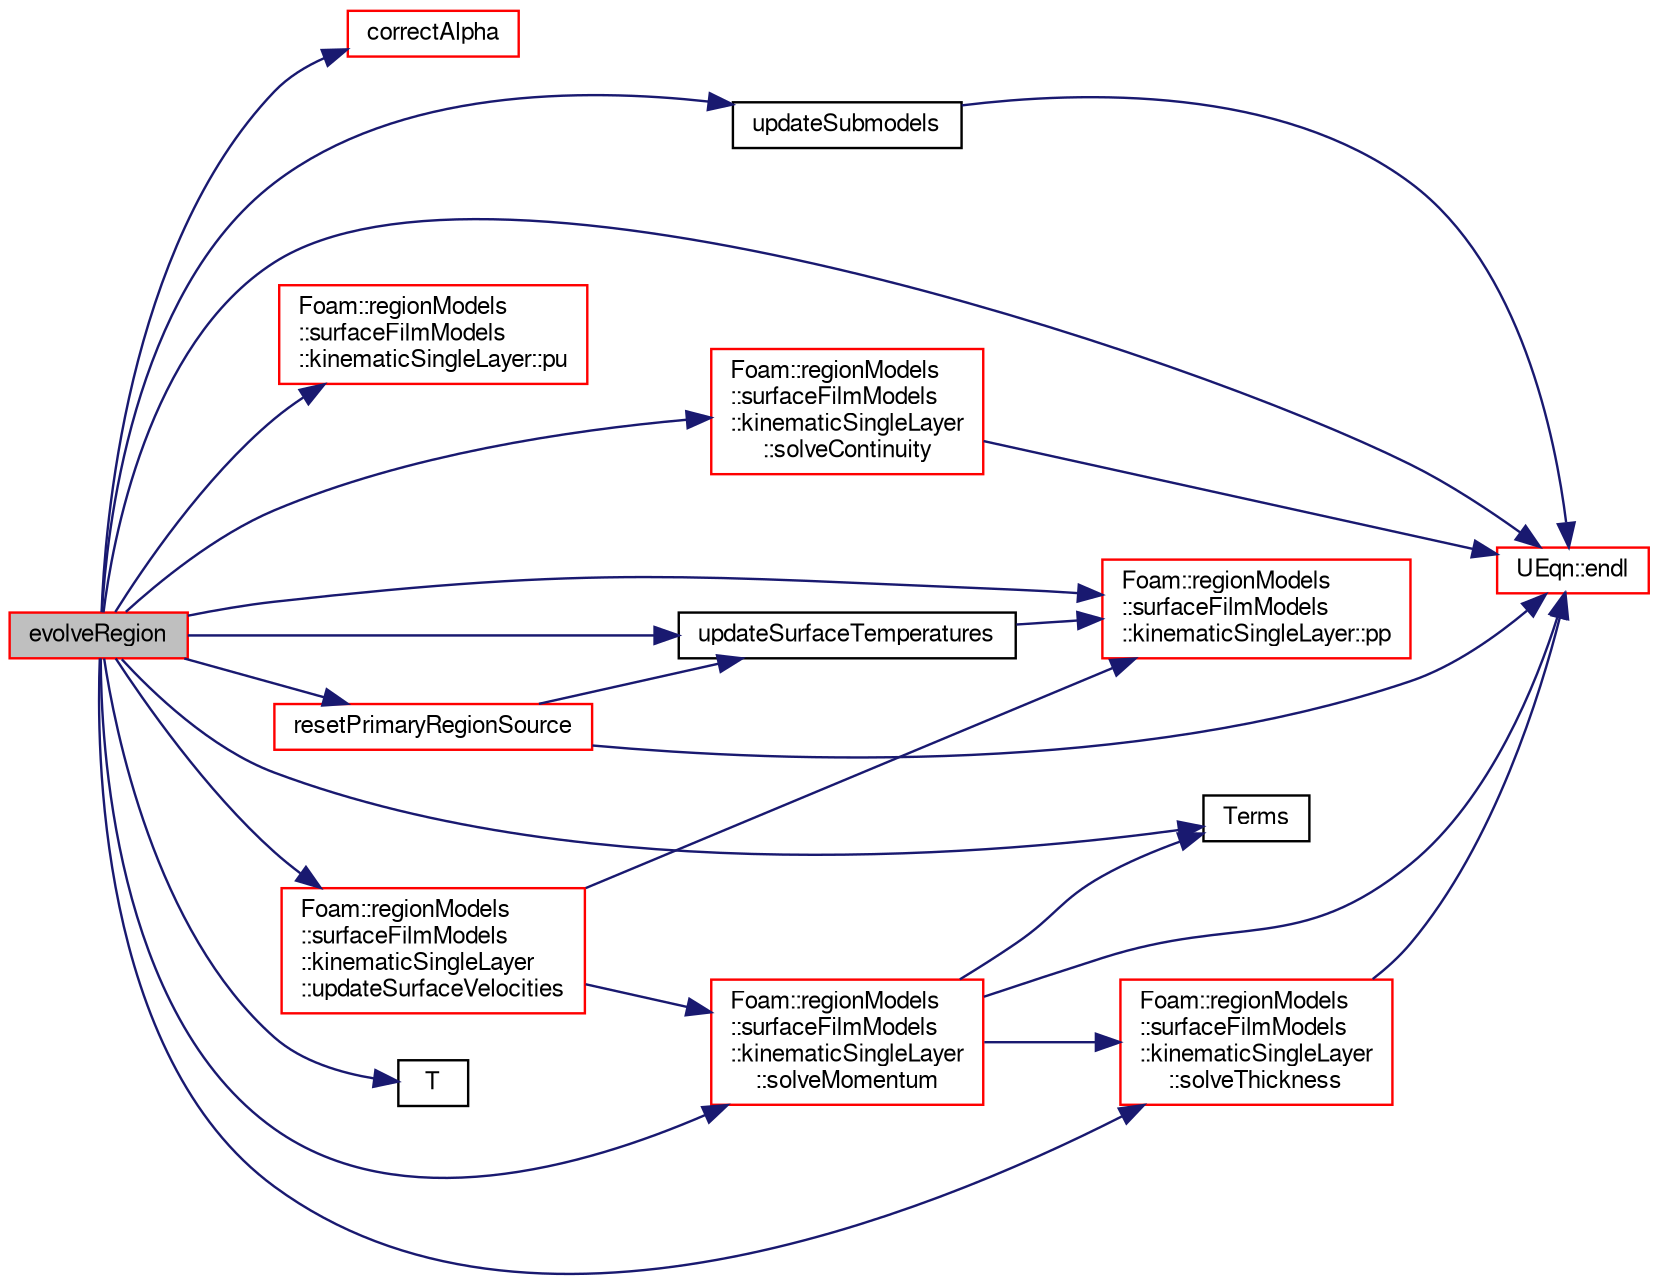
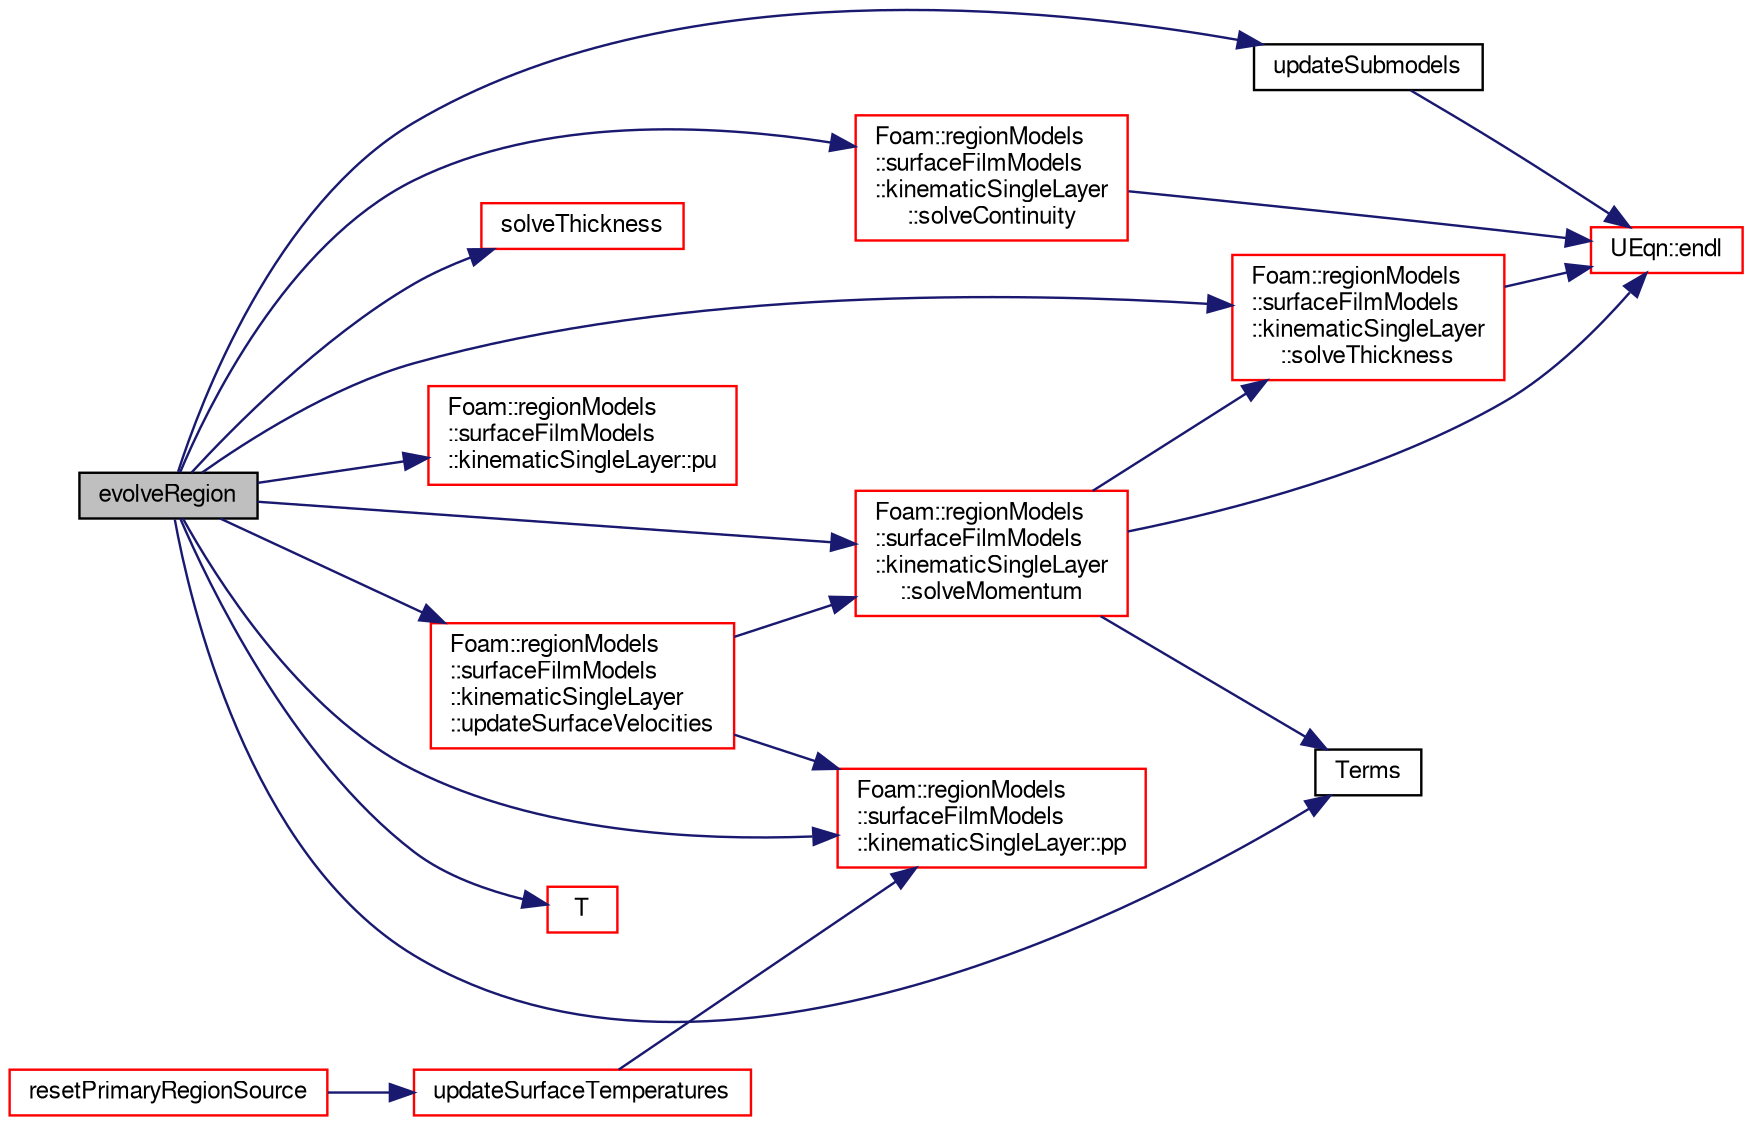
node "correctAlpha": label "correctAlpha" -> "solveThickness"
edge "evolveRegion" -> "UEqn::endl": removed
node "evolveRegion": color red -> black
edge "evolveRegion" -> "updateSurfaceTemperatures": removed
node "updateSurfaceTemperatures": color black -> red
edge "evolveRegion" -> "resetPrimaryRegionSource": removed
edge "resetPrimaryRegionSource" -> "UEqn::endl": removed
node "T": color black -> red
